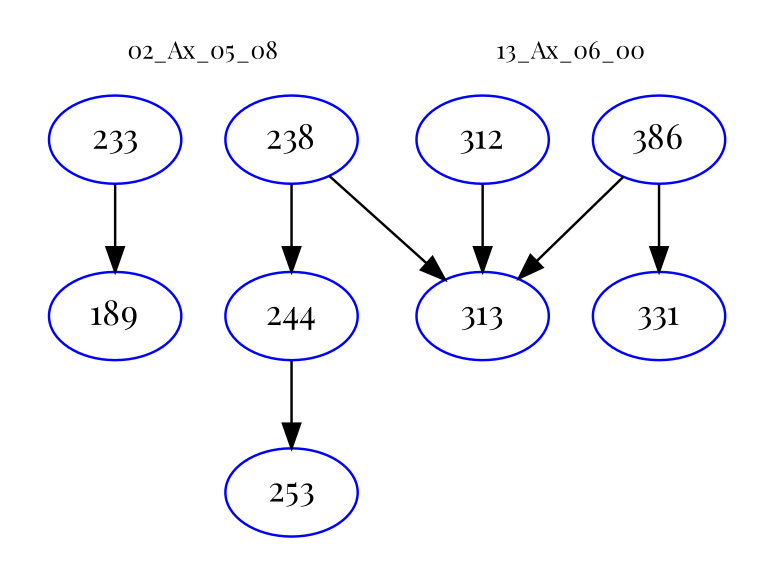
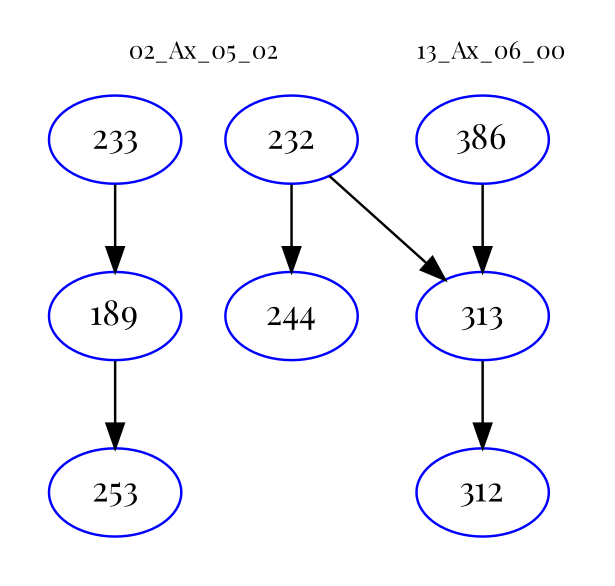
cluster "02_Ax_05_08": label "02_Ax_05_08" -> "02_Ax_05_02"
node "238": label "238" -> "232"
edge "312" -> "313": reversed
node "331": removed
edge "244" -> "253": now "189" -> "253"
